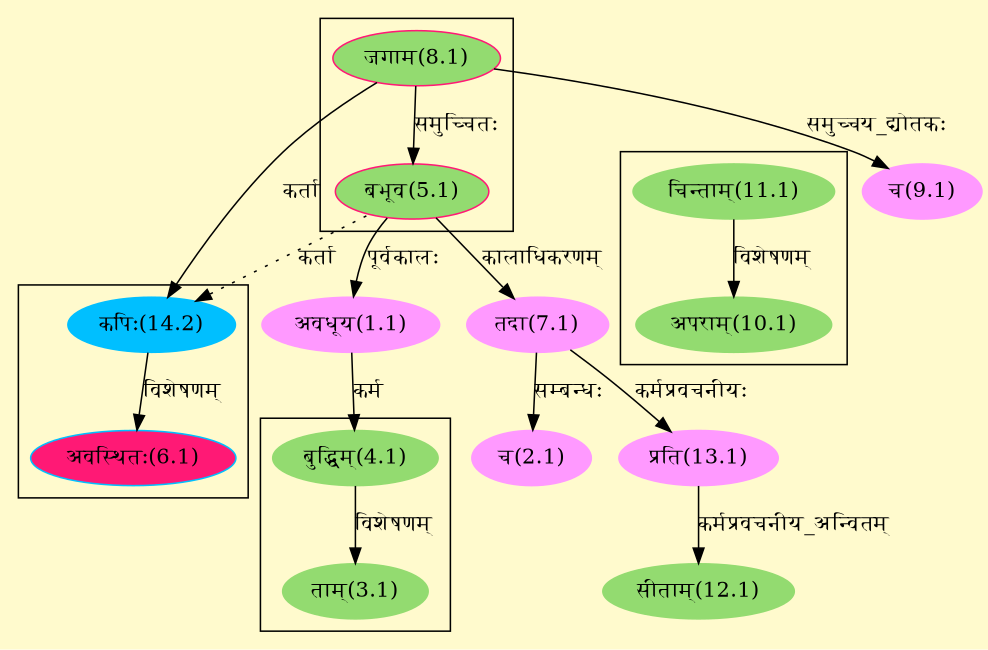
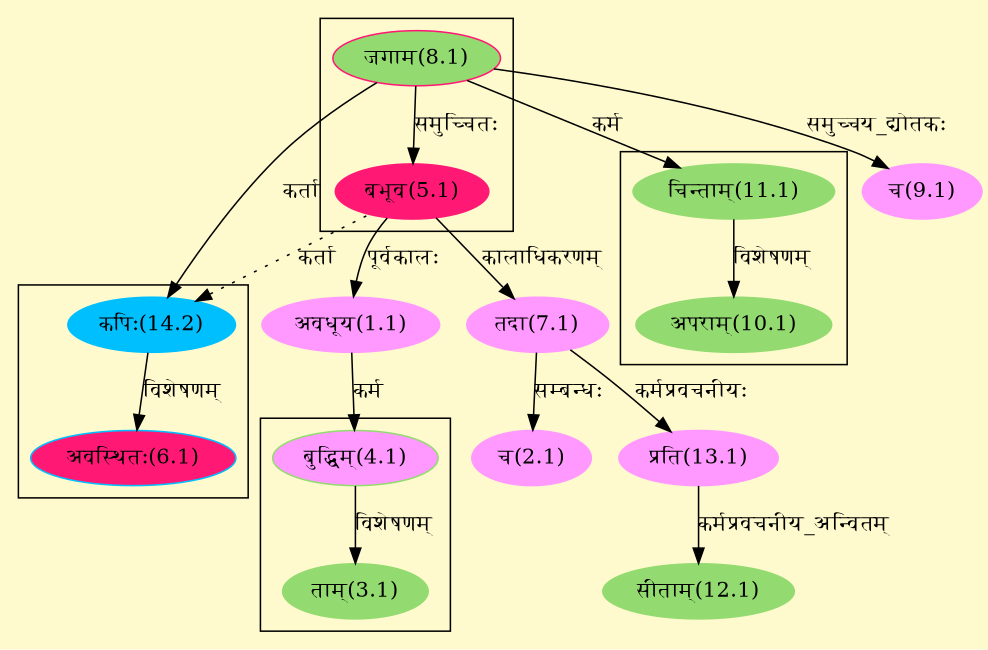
edge "जगाम(8.1)" -> "चिन्ताम्(11.1)": added, label "कर्म"
node "बभूव(5.1)": fillcolor #93db70 -> #ff1975
node "बुद्धिम्(4.1)": fillcolor #93db70 -> #ff99ff
